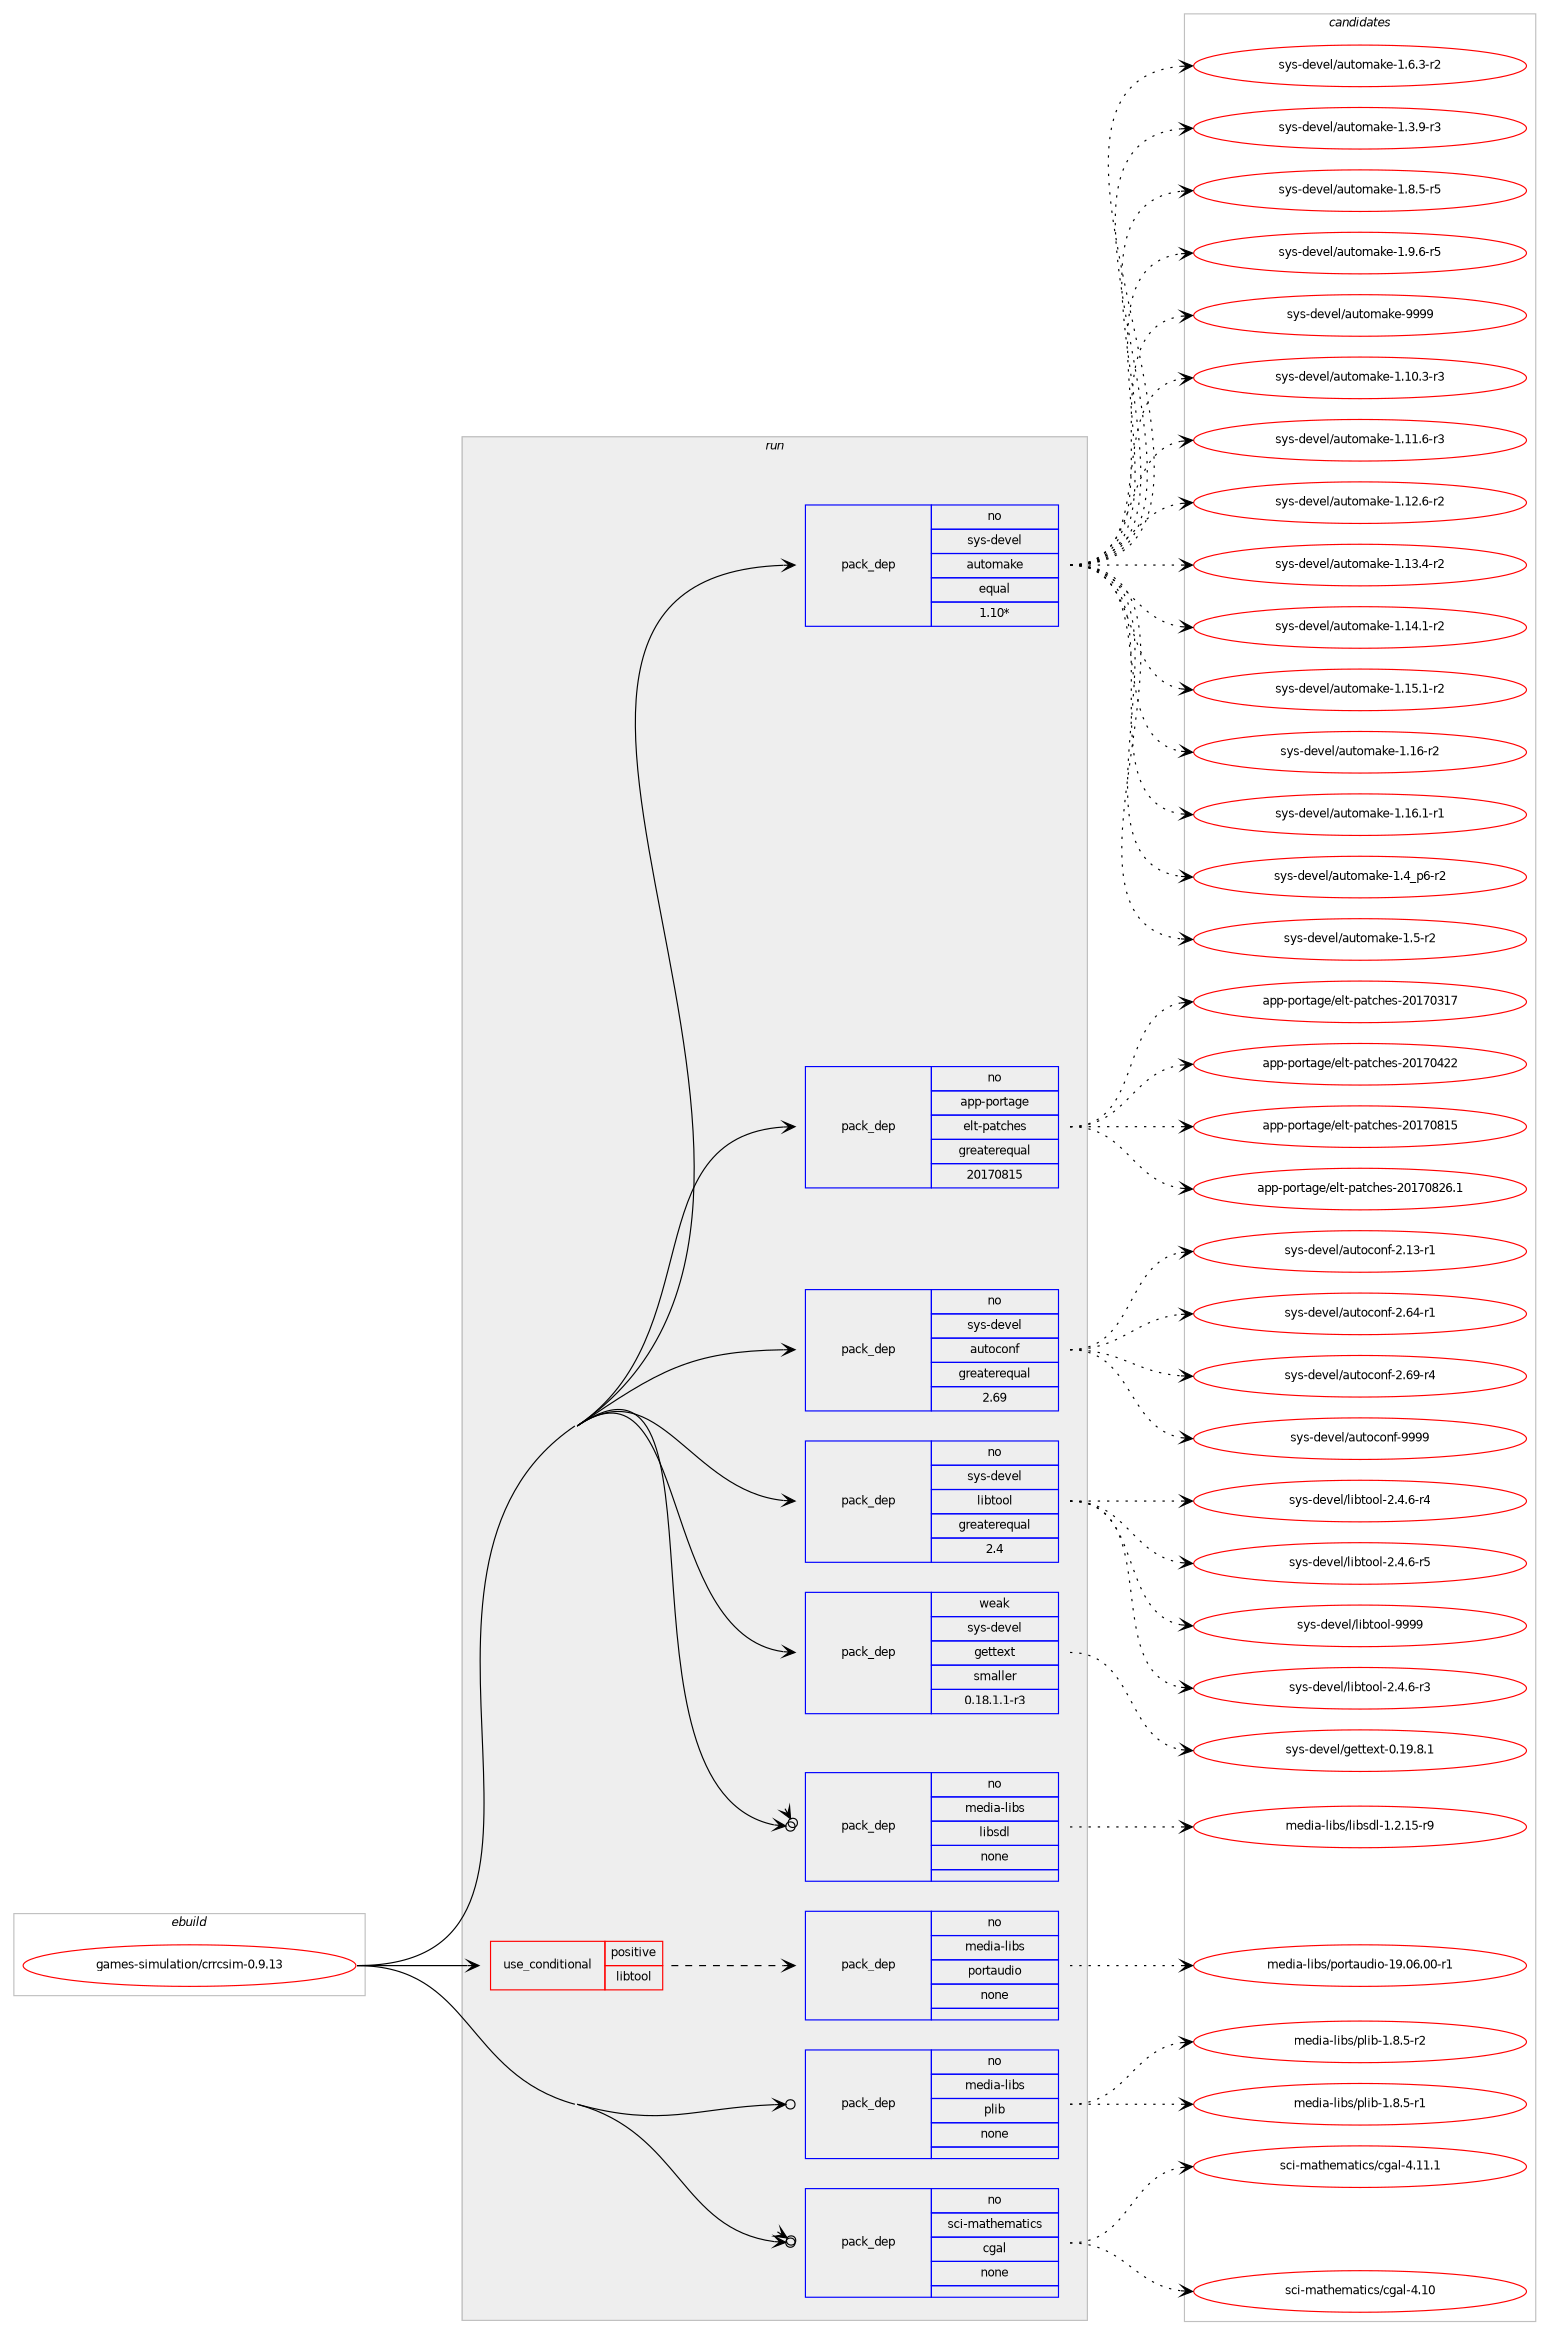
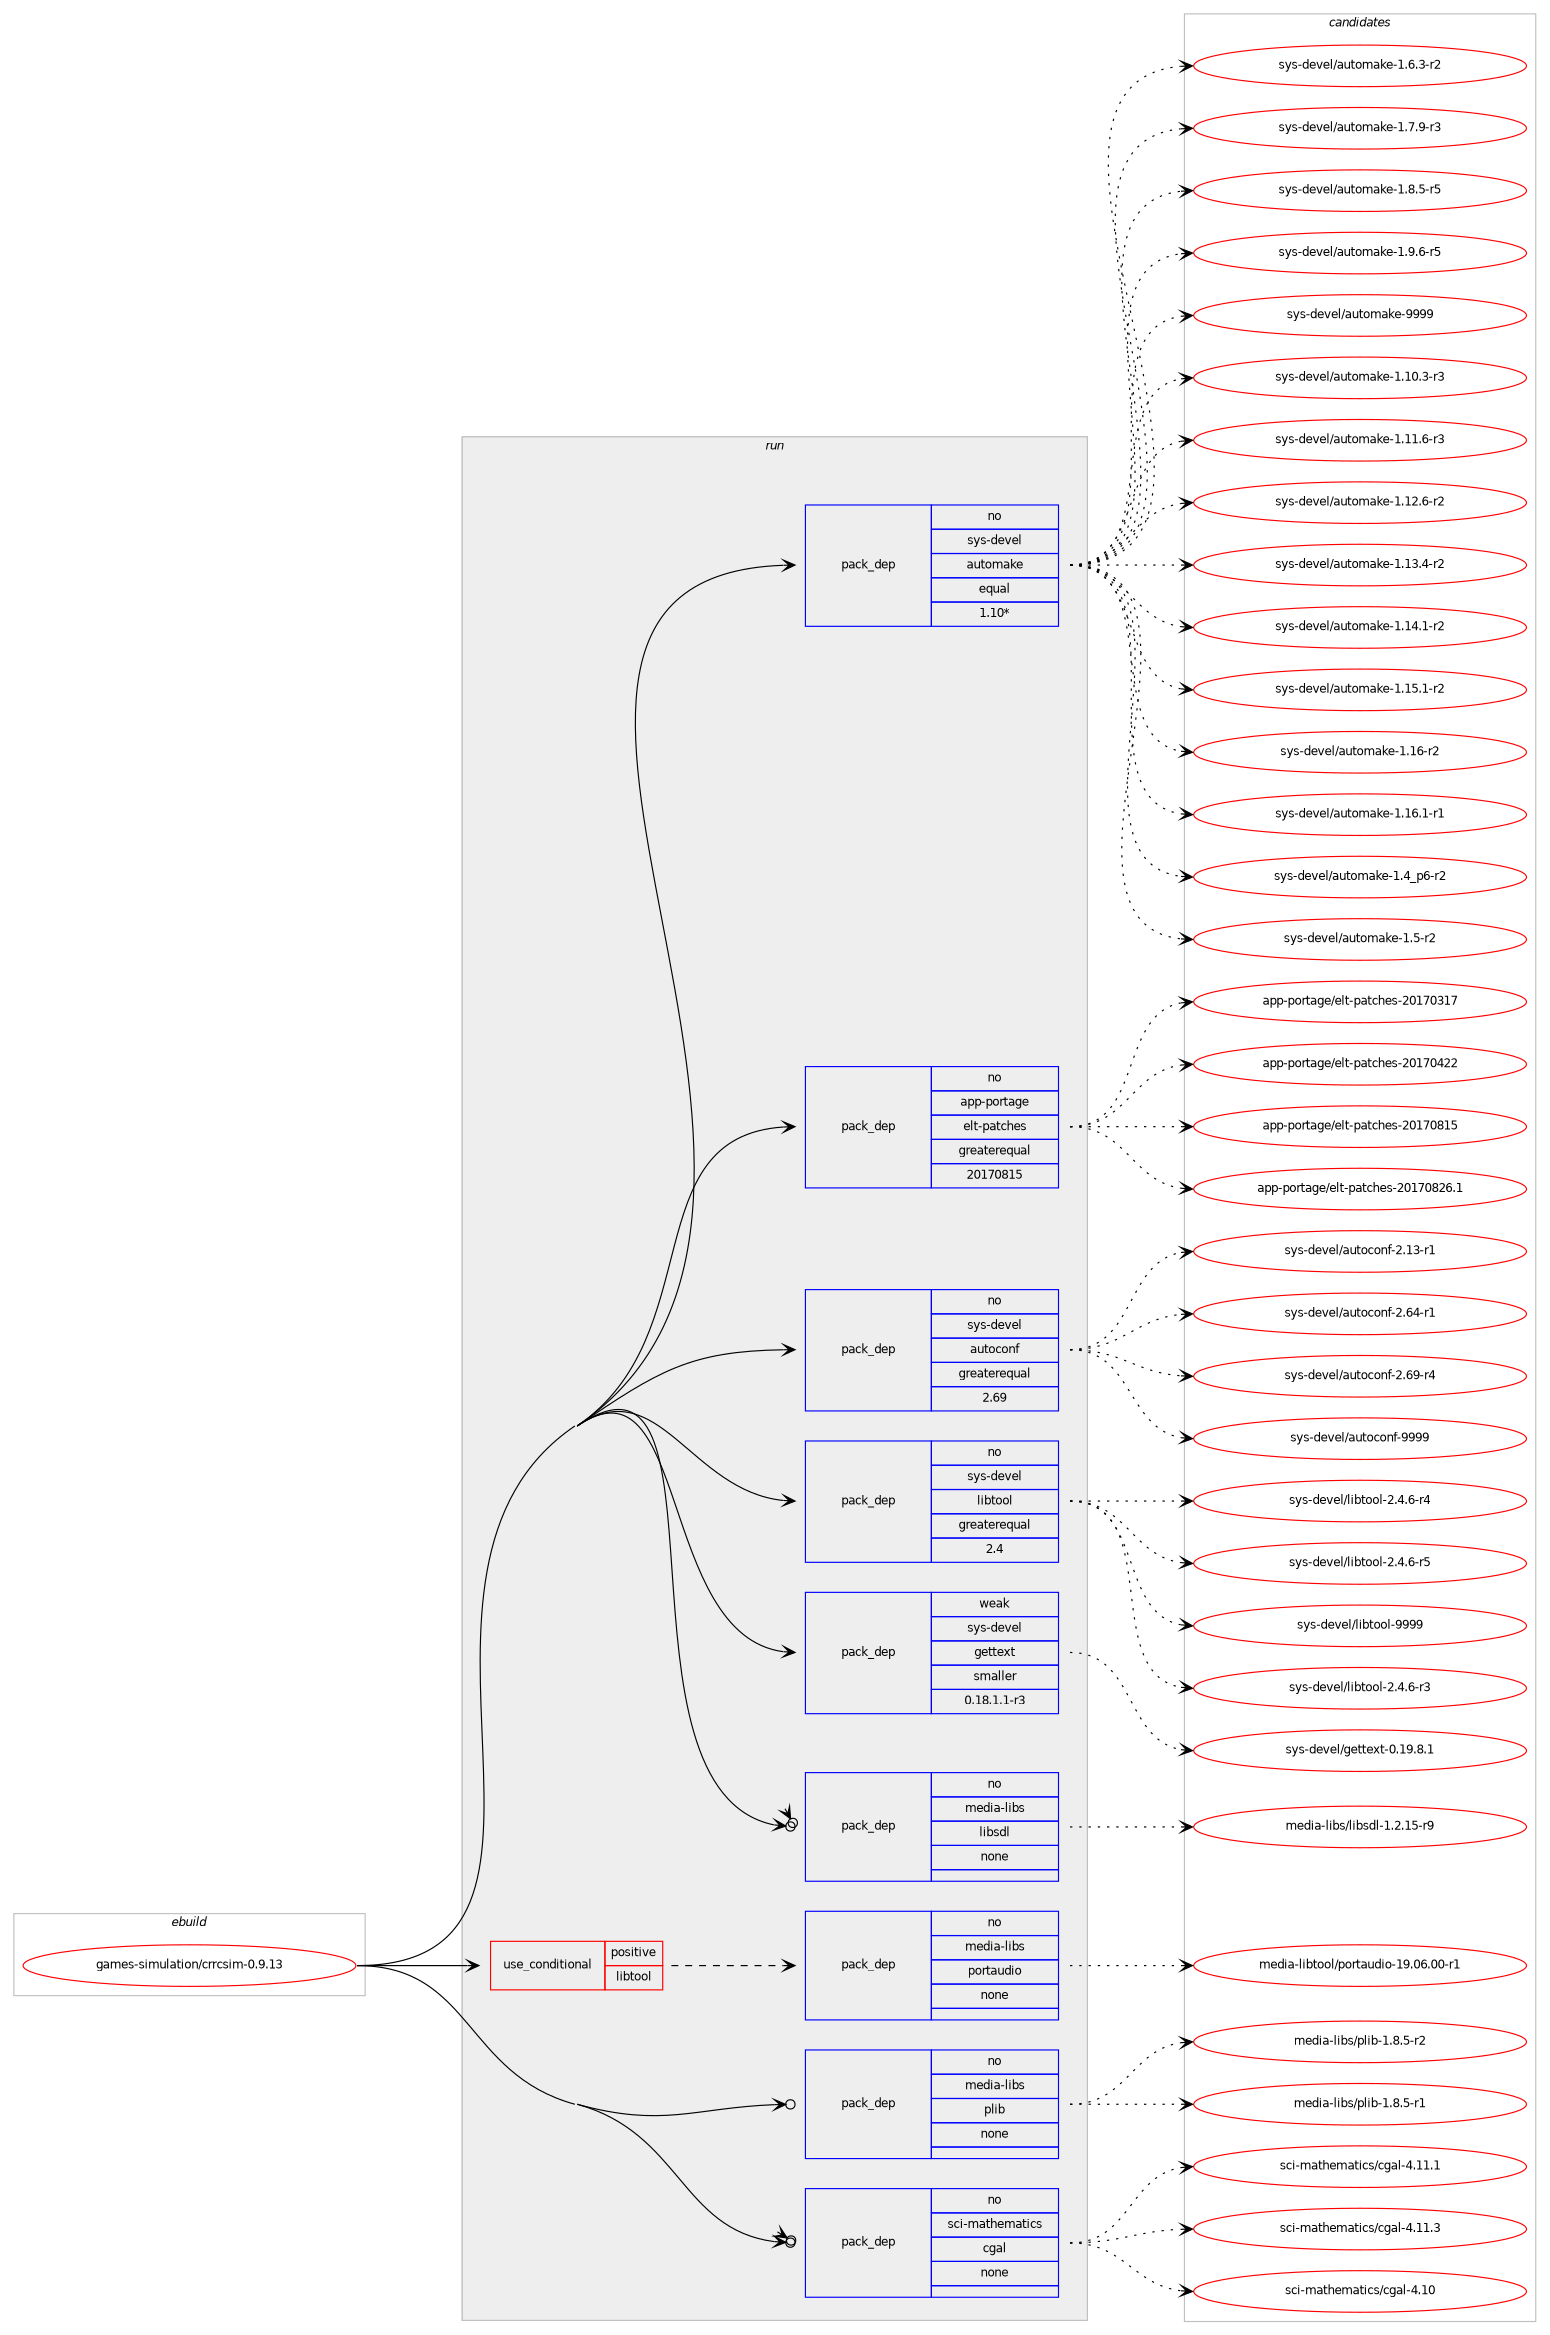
node "sys-devel/automake-1.3.9-r3": label "sys-devel/automake-1.3.9-r3" -> "sys-devel/automake-1.7.9-r3"
node "media-libs/portaudio-19.06.00-r1": label "media-libs/portaudio-19.06.00-r1" -> "media-libtool/portaudio-19.06.00-r1"
node "sci-mathematics/cgal-4.11.3": added
